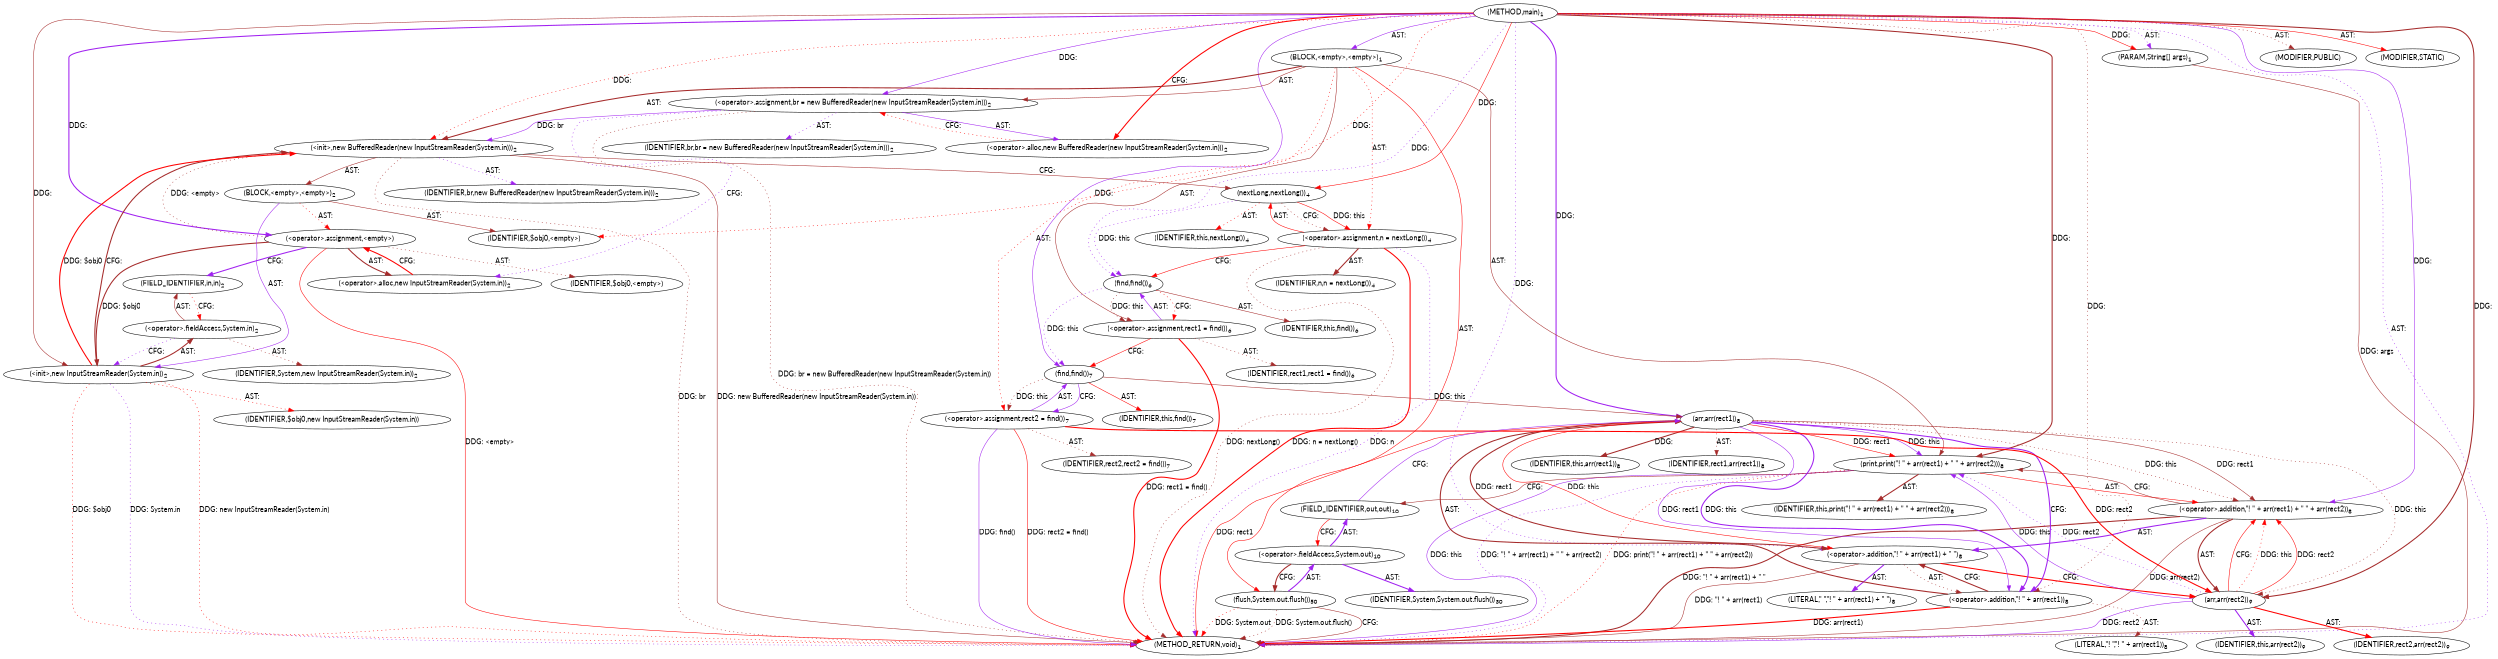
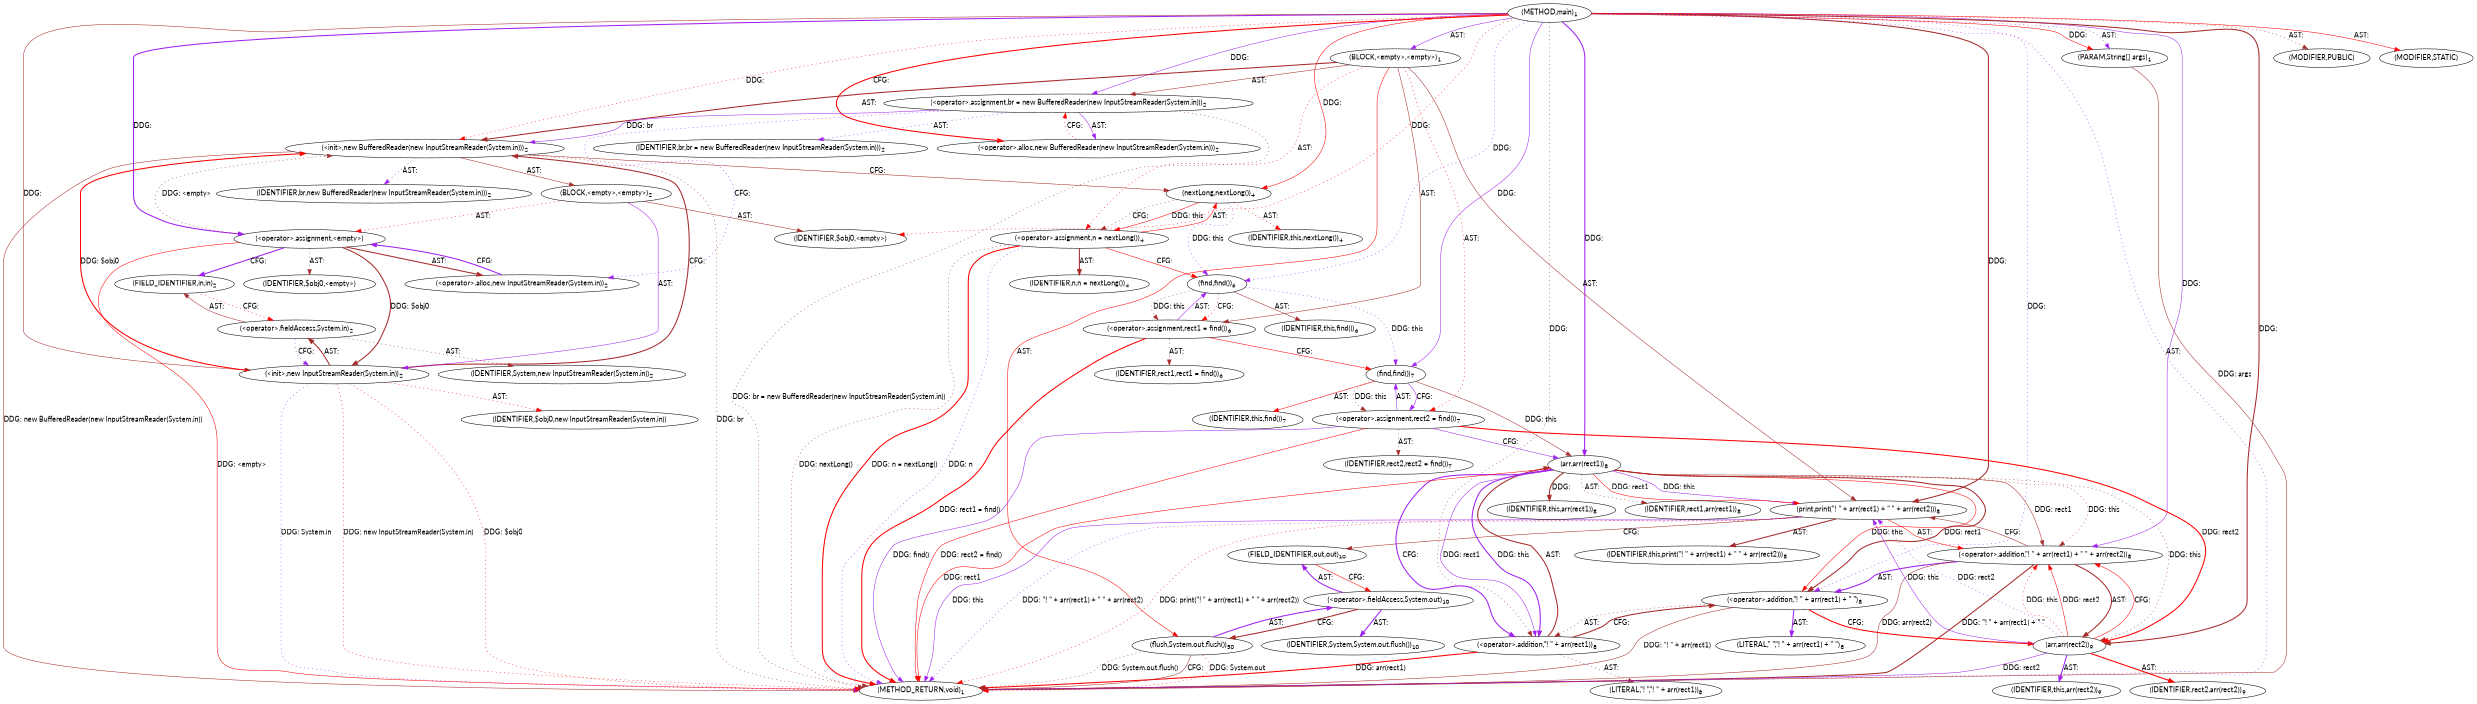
edge "(<operator>.alloc,new InputStreamReader(System.in))" -> "(<operator>.assignment,<empty>)": color red -> purple
edge "(FIELD_IDENTIFIER,out,out)" -> "(arr,arr(rect1))": now "(<operator>.assignment,rect2 = find())" -> "(arr,arr(rect1))"
node "(IDENTIFIER,System,System.out.flush())": text "30" -> "10"
